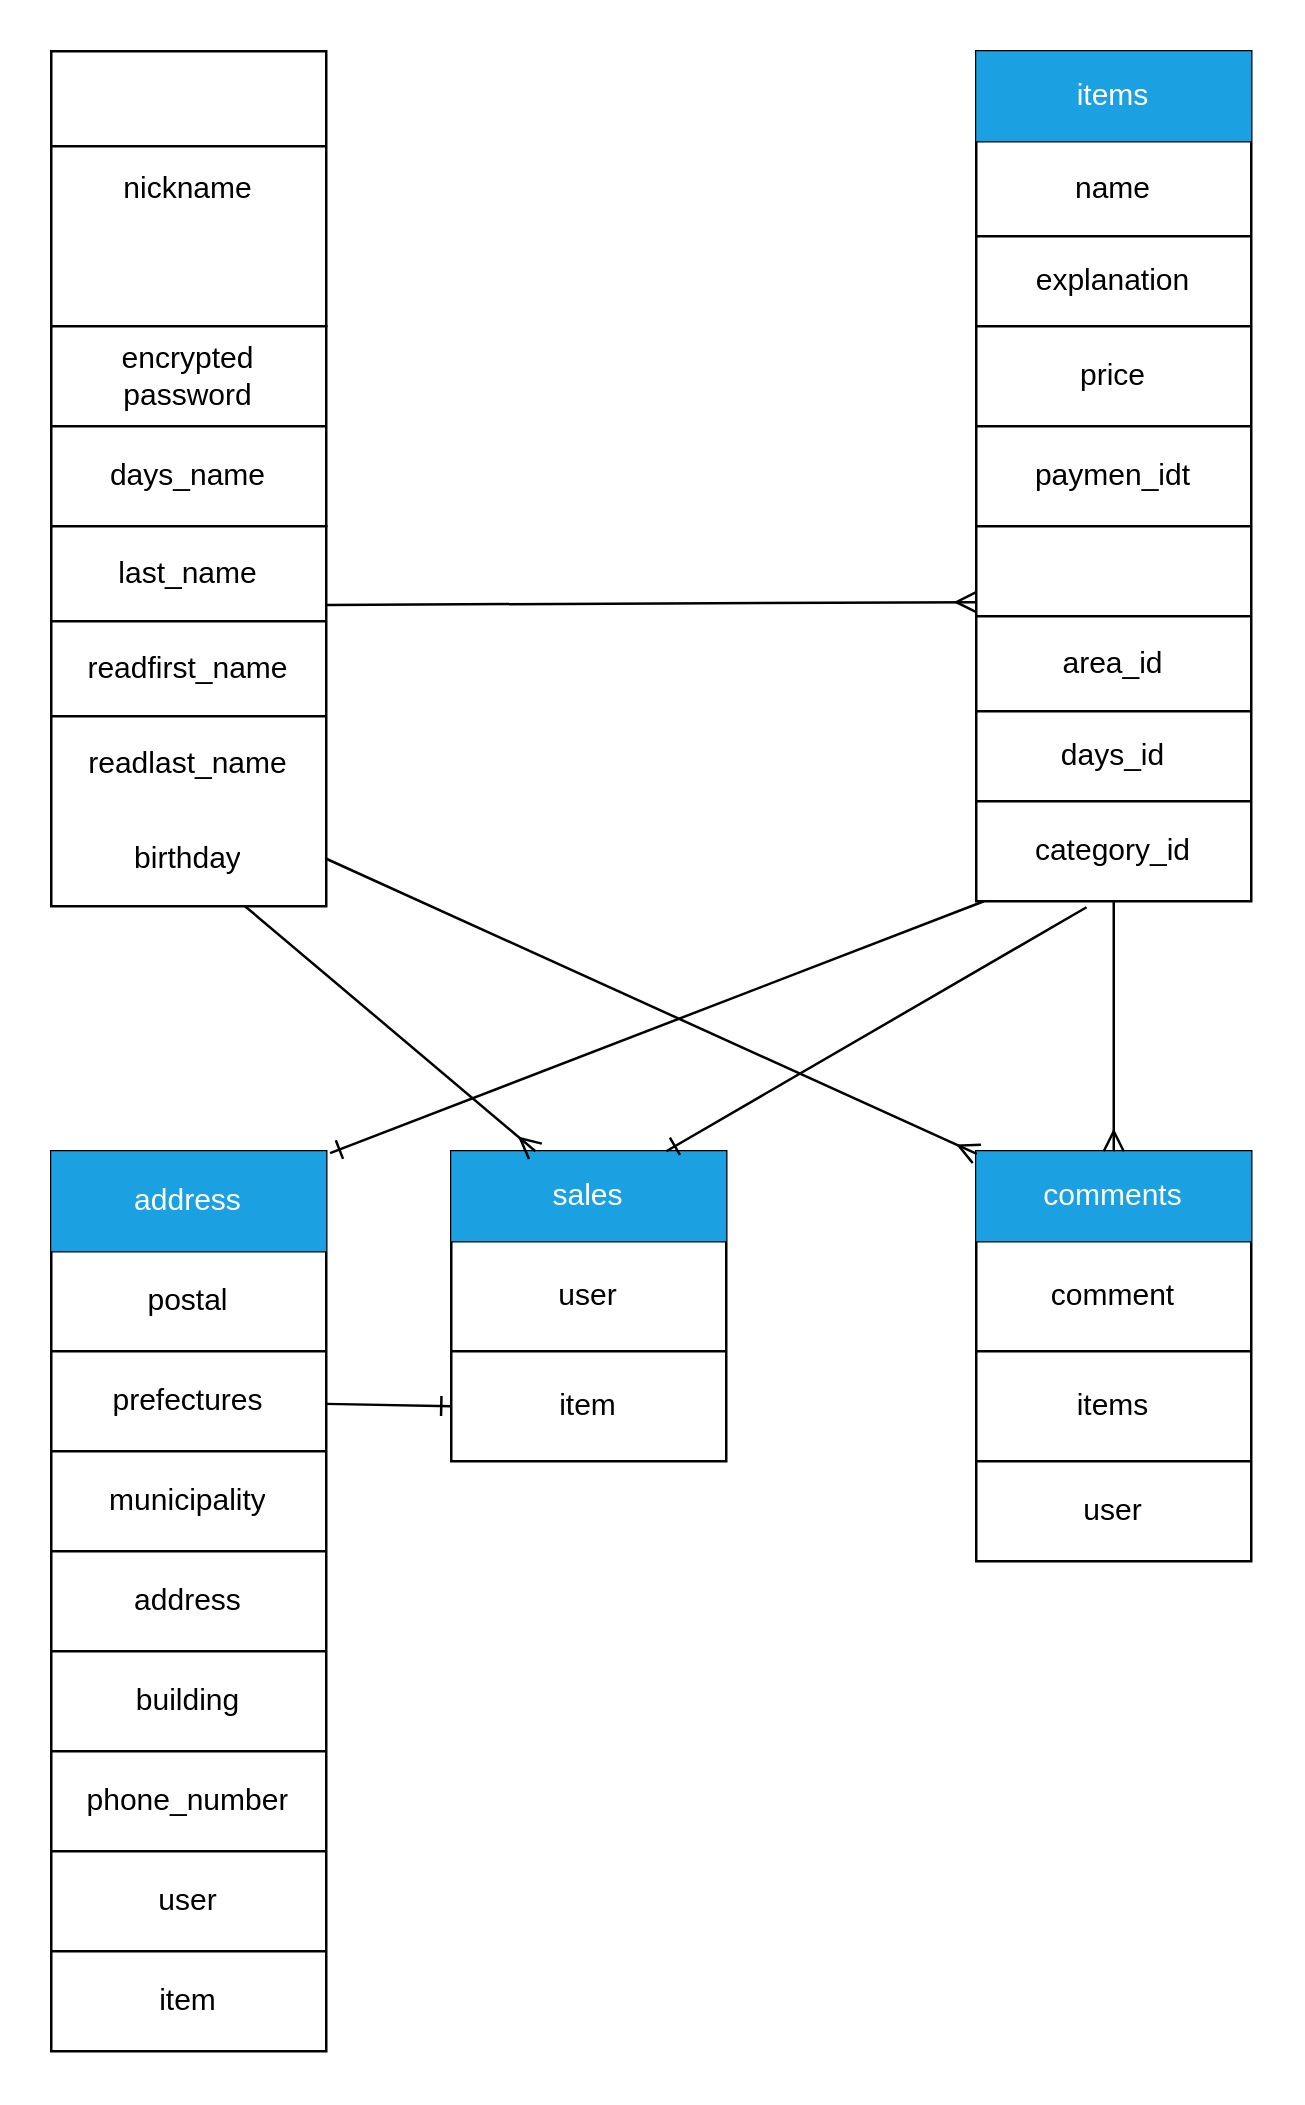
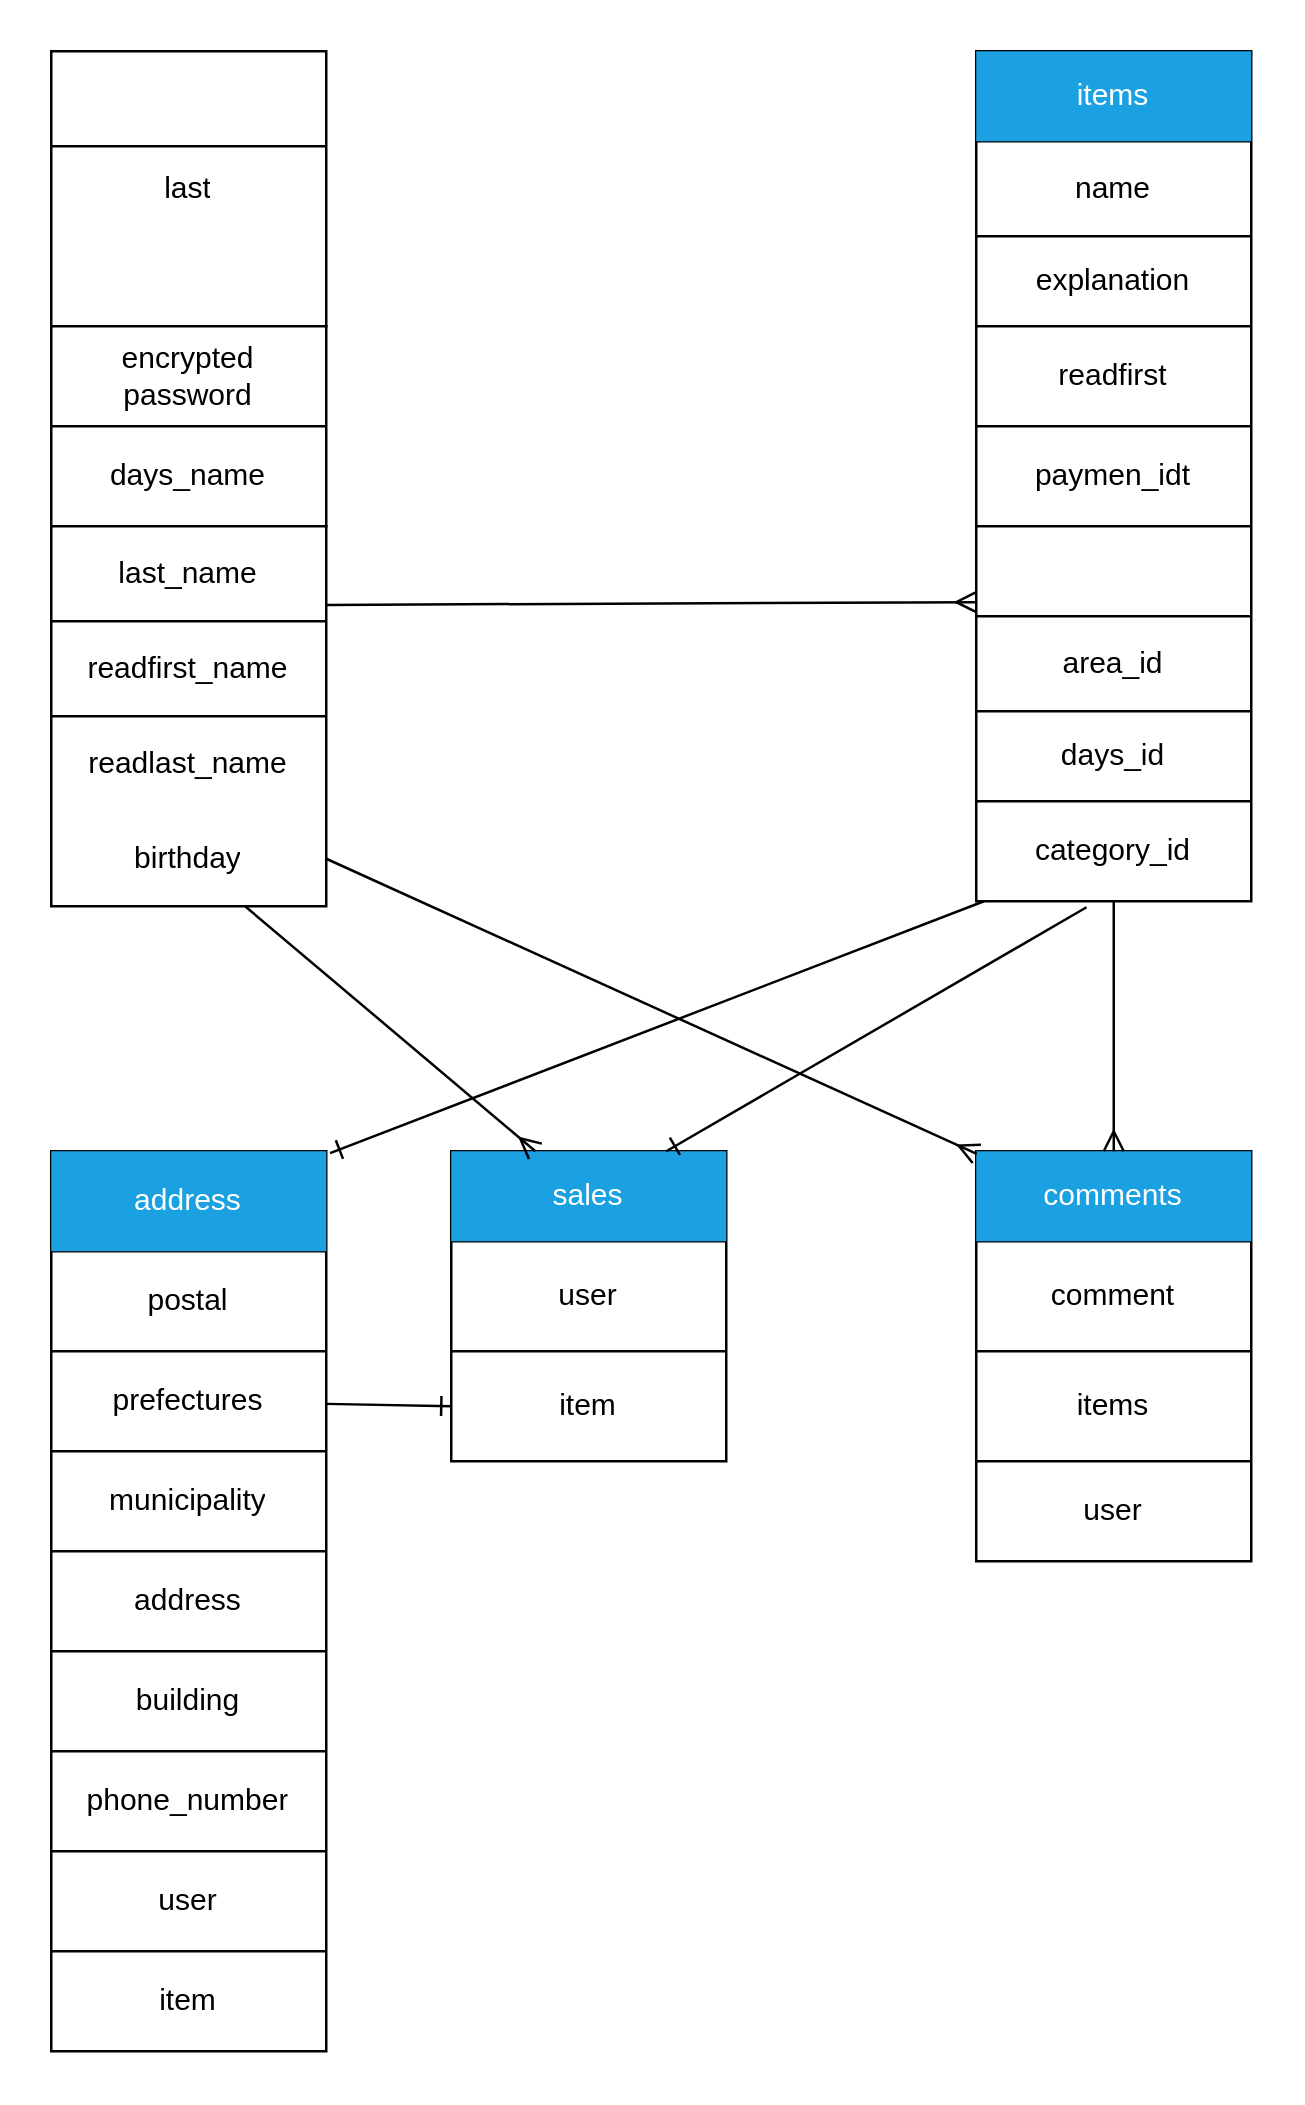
node "nickname": label "nickname" -> "last"
node "price": label "price" -> "readfirst"
